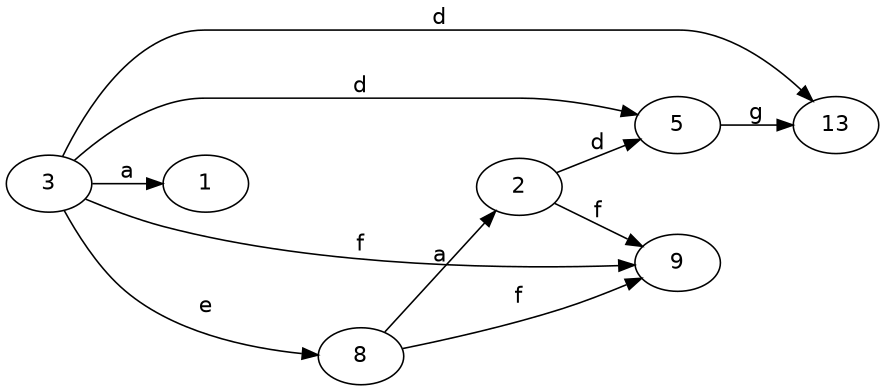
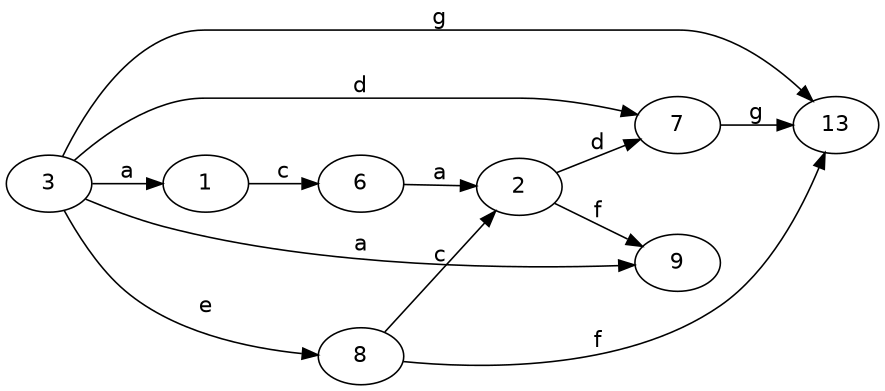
edge "3" -> "13": label "d" -> "g"
node "5": label "5" -> "7"
node "6": added
edge "3" -> "9": label "f" -> "a"
edge "8" -> "2": label "a" -> "c"
edge "8" -> "9": now "8" -> "13"
